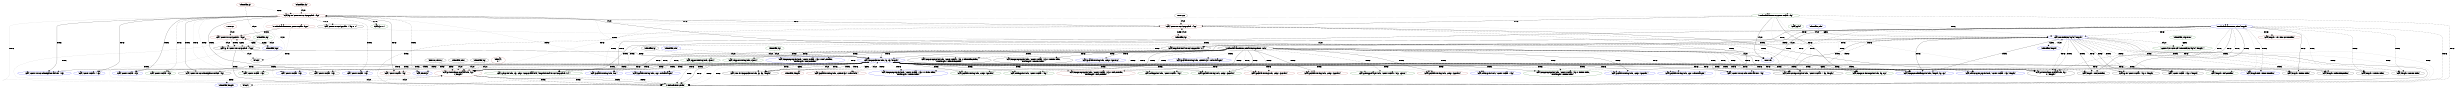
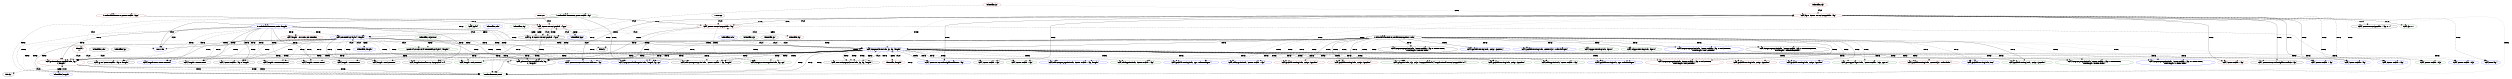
edge "(Call,length-sizeof(struct icmp6_hdr)+4)" -> "(Call,icmp6_cksum(ndo, ip, dp, length))": reversed
node "(Return,return;)": removed
